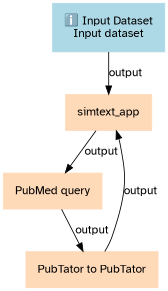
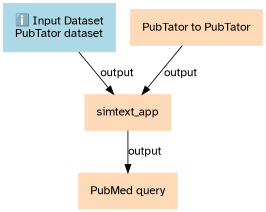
node "ℹ️ Input Dataset Input dataset": label "ℹ️ Input Dataset Input dataset" -> "ℹ️ Input Dataset PubTator dataset"
edge "PubMed query" -> "PubTator to PubTator": removed, label "output"
